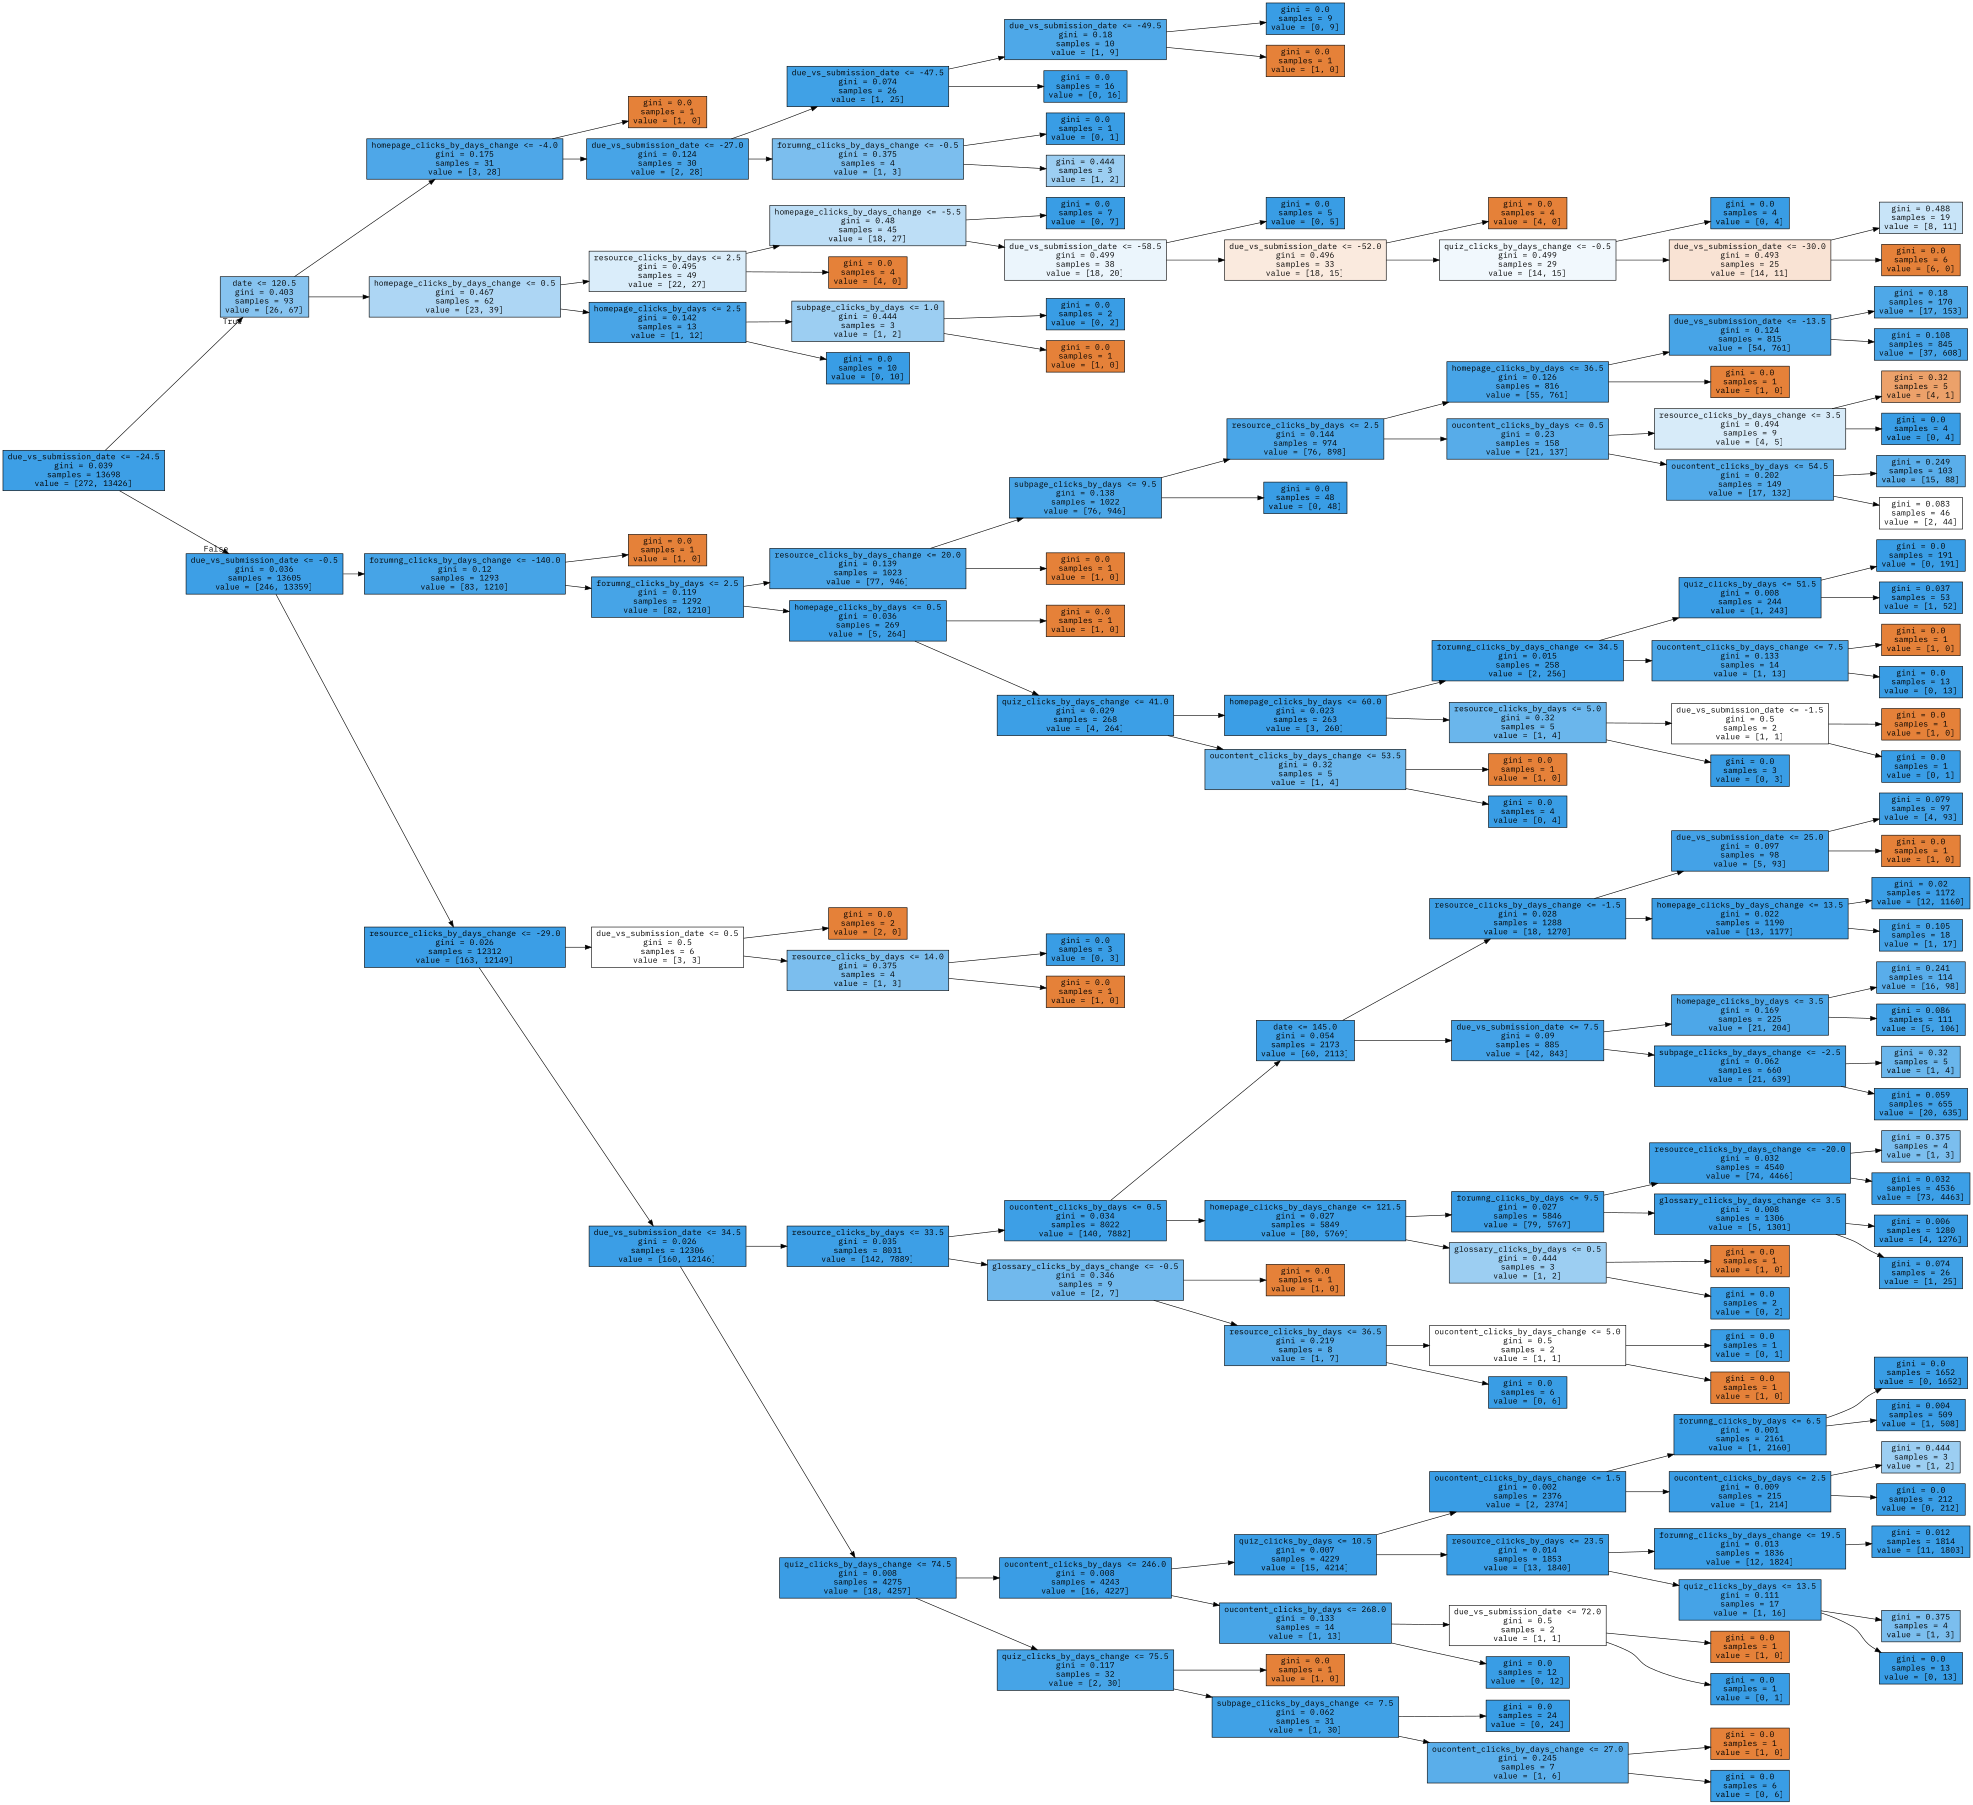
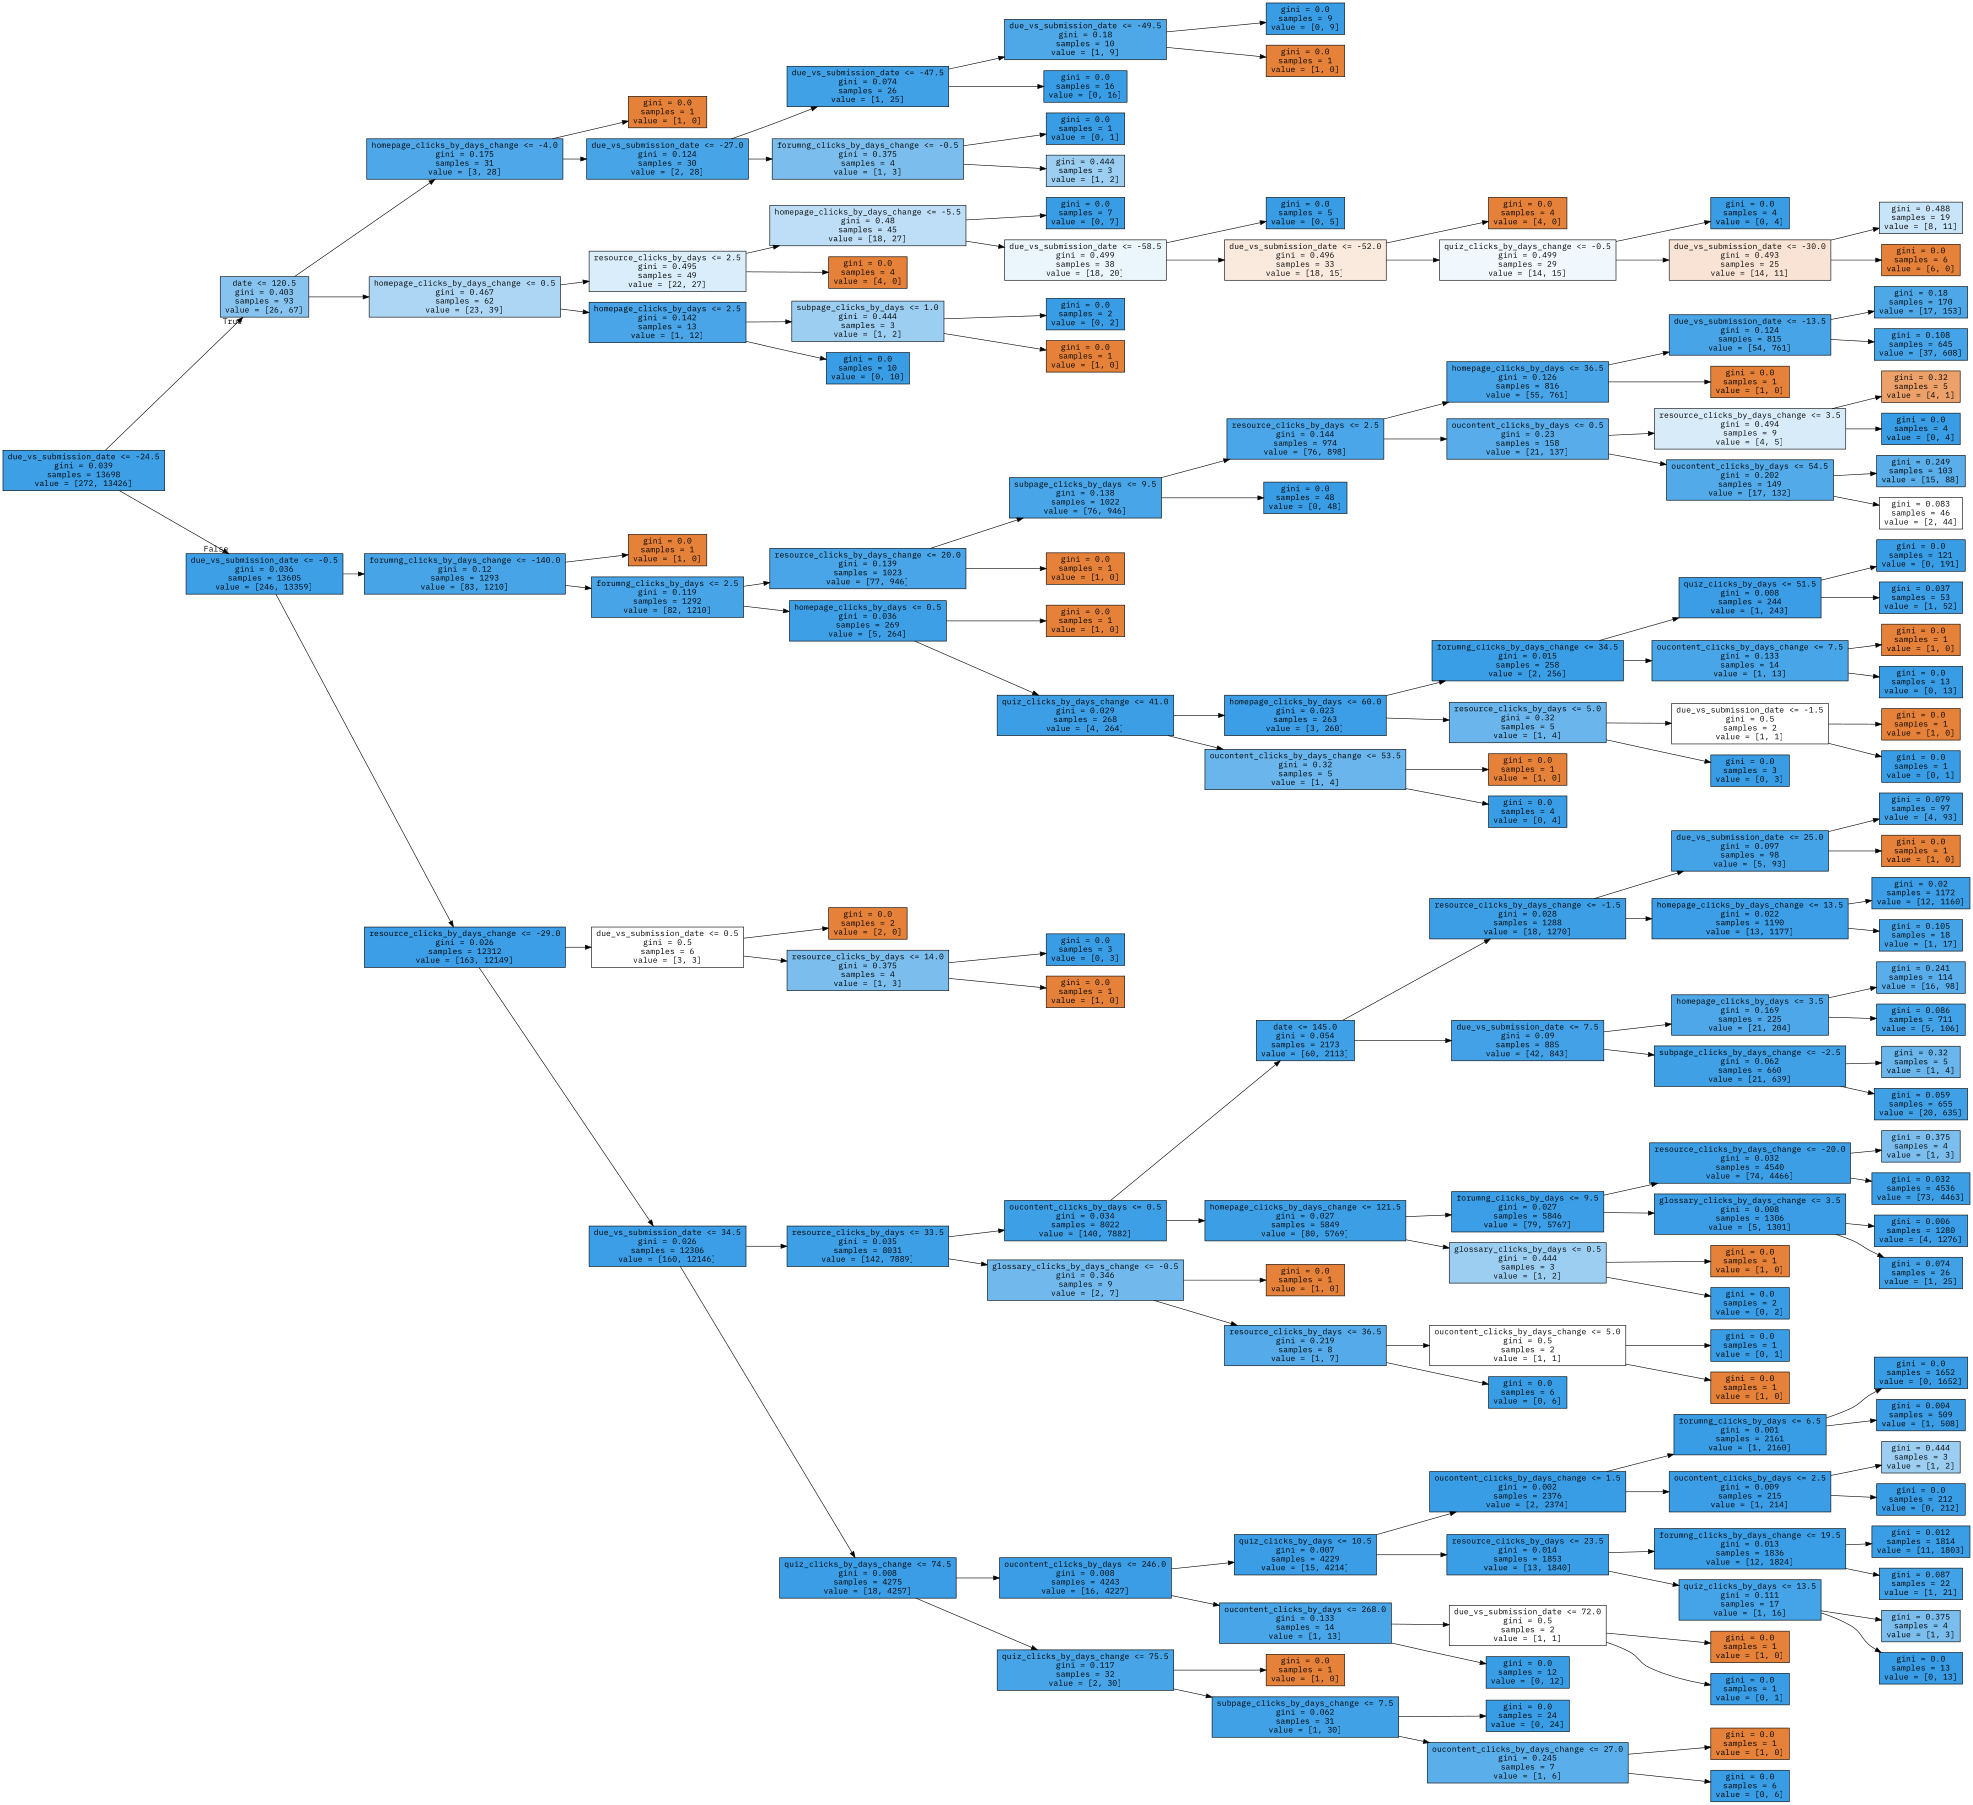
node "gini = 0.108 samples = 845 value = [37, 608]": label "gini = 0.108 samples = 845 value = [37, 608]" -> "gini = 0.108 samples = 645 value = [37, 608]"
node "gini = 0.0 samples = 191 value = [0, 191]": label "gini = 0.0 samples = 191 value = [0, 191]" -> "gini = 0.0 samples = 121 value = [0, 191]"
node "gini = 0.086 samples = 111 value = [5, 106]": label "gini = 0.086 samples = 111 value = [5, 106]" -> "gini = 0.086 samples = 711 value = [5, 106]"
node "gini = 0.087 samples = 22 value = [1, 21]": added
